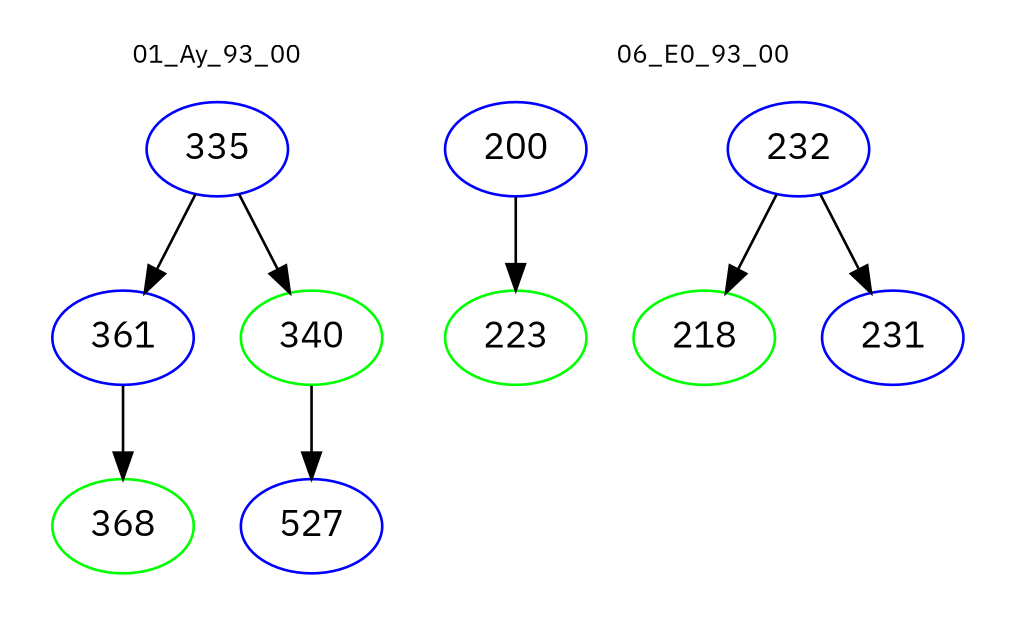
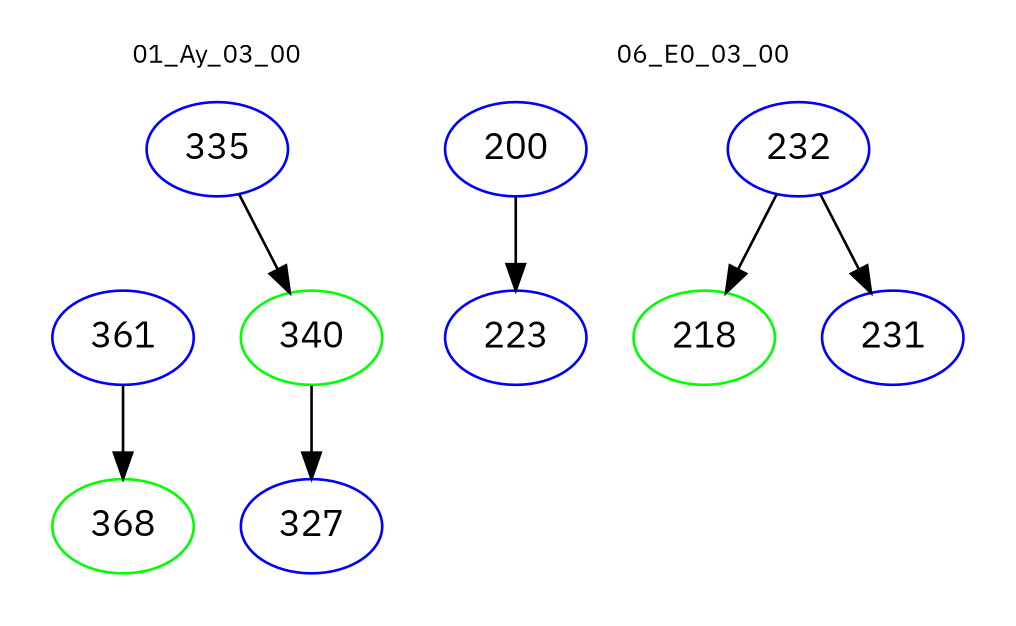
cluster "01_Ay_93_00": label "01_Ay_93_00" -> "01_Ay_03_00"
cluster "06_E0_93_00": label "06_E0_93_00" -> "06_E0_03_00"
edge "335" -> "361": removed
node "223": color green -> blue
node "527": label "527" -> "327"
